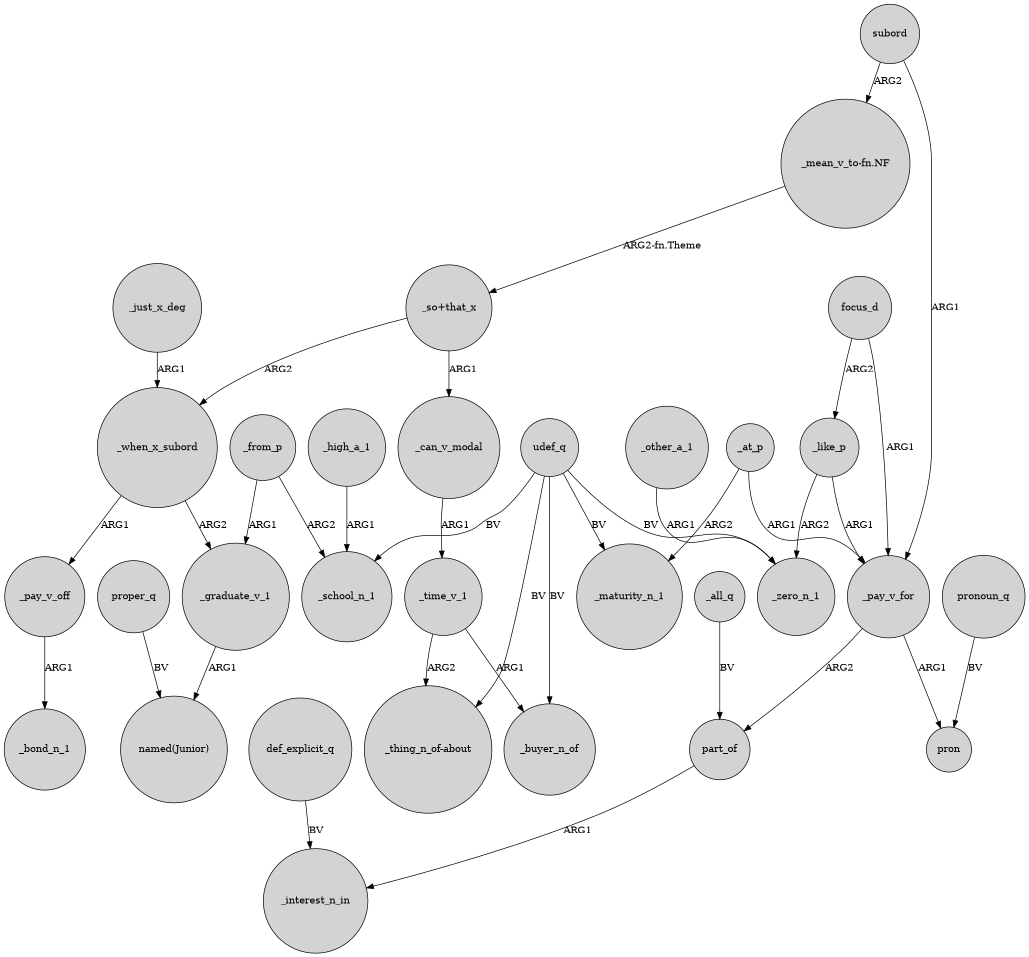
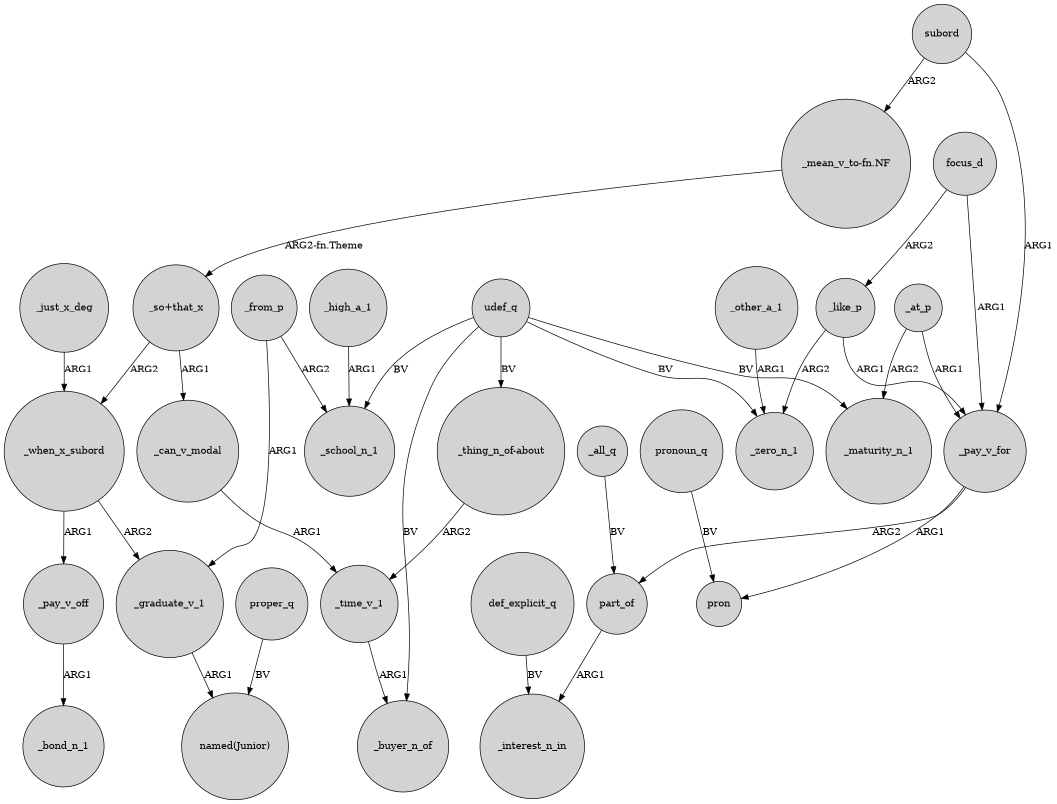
edge "_time_v_1" -> "_thing_n_of-about": reversed
